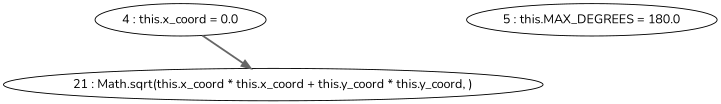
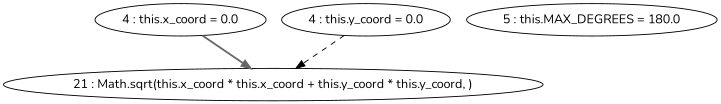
node "4 : this.y_coord = 0.0": added
